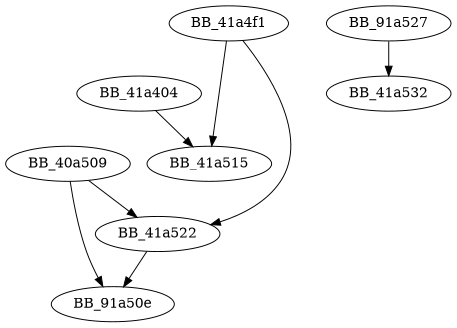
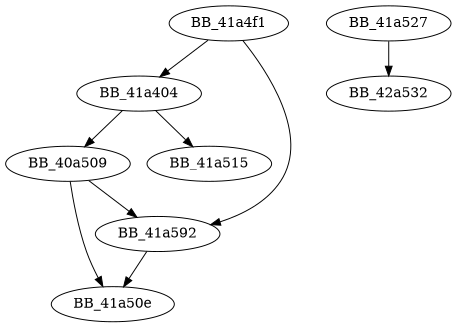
node "BB_91a527": label "BB_91a527" -> "BB_41a527"
edge "BB_41a4f1" -> "BB_41a515": now "BB_41a4f1" -> "BB_41a404"
node "BB_41a532": label "BB_41a532" -> "BB_42a532"
edge "BB_41a404" -> "BB_40a509": added
node "BB_41a522": label "BB_41a522" -> "BB_41a592"
node "BB_91a50e": label "BB_91a50e" -> "BB_41a50e"
